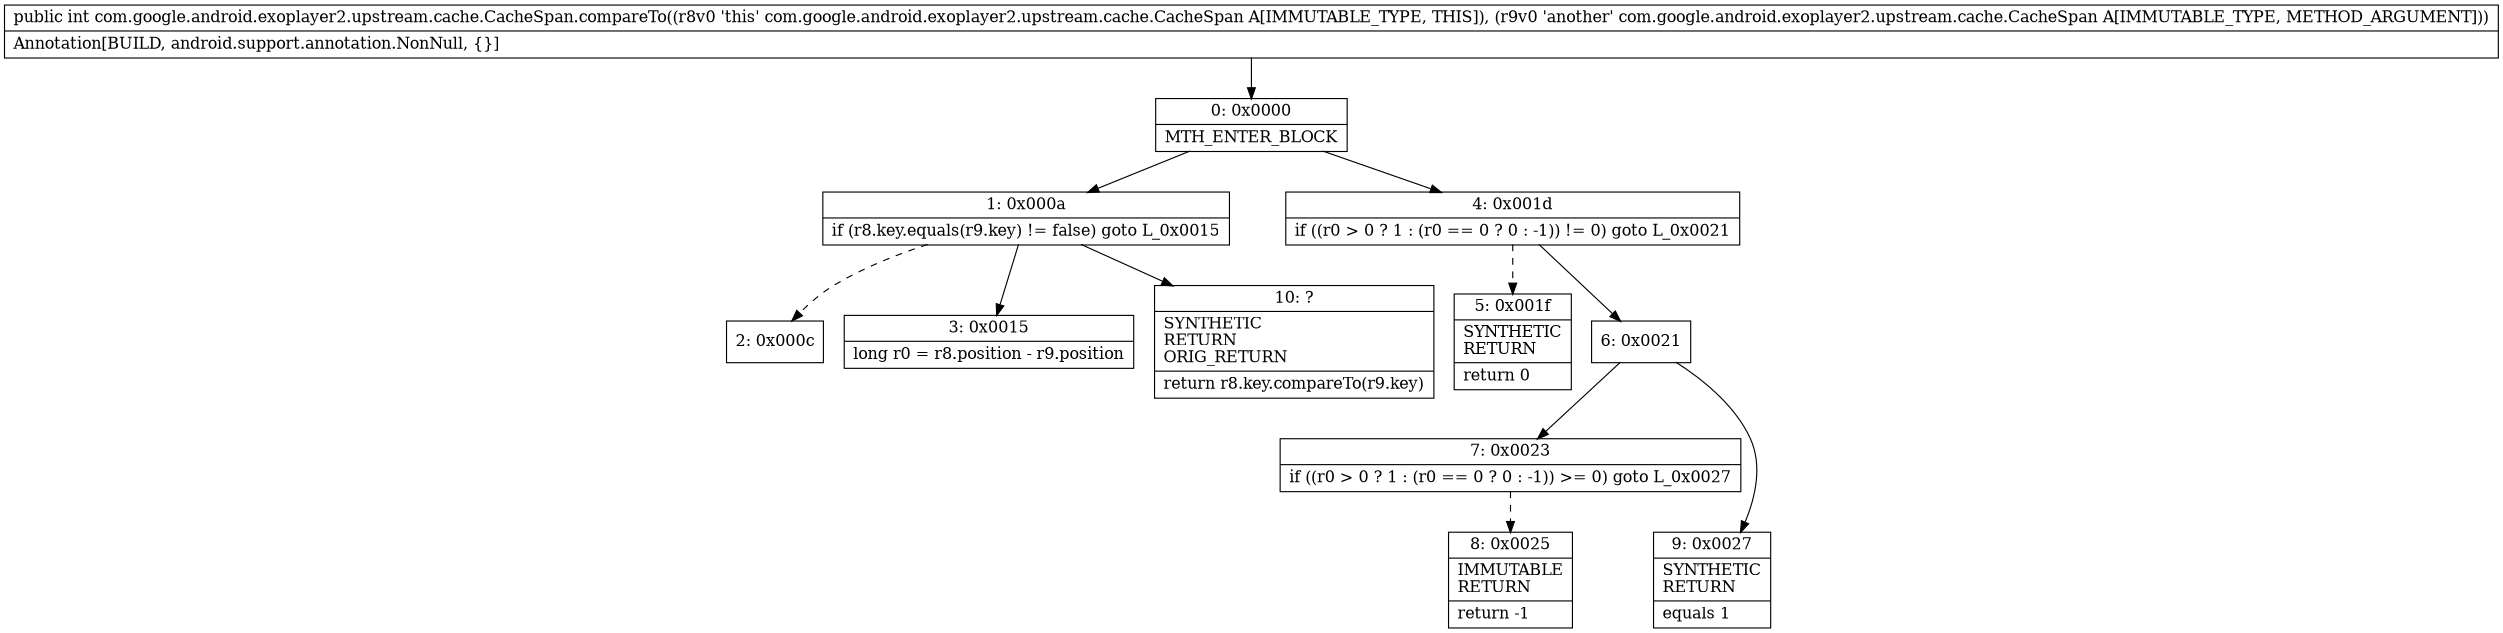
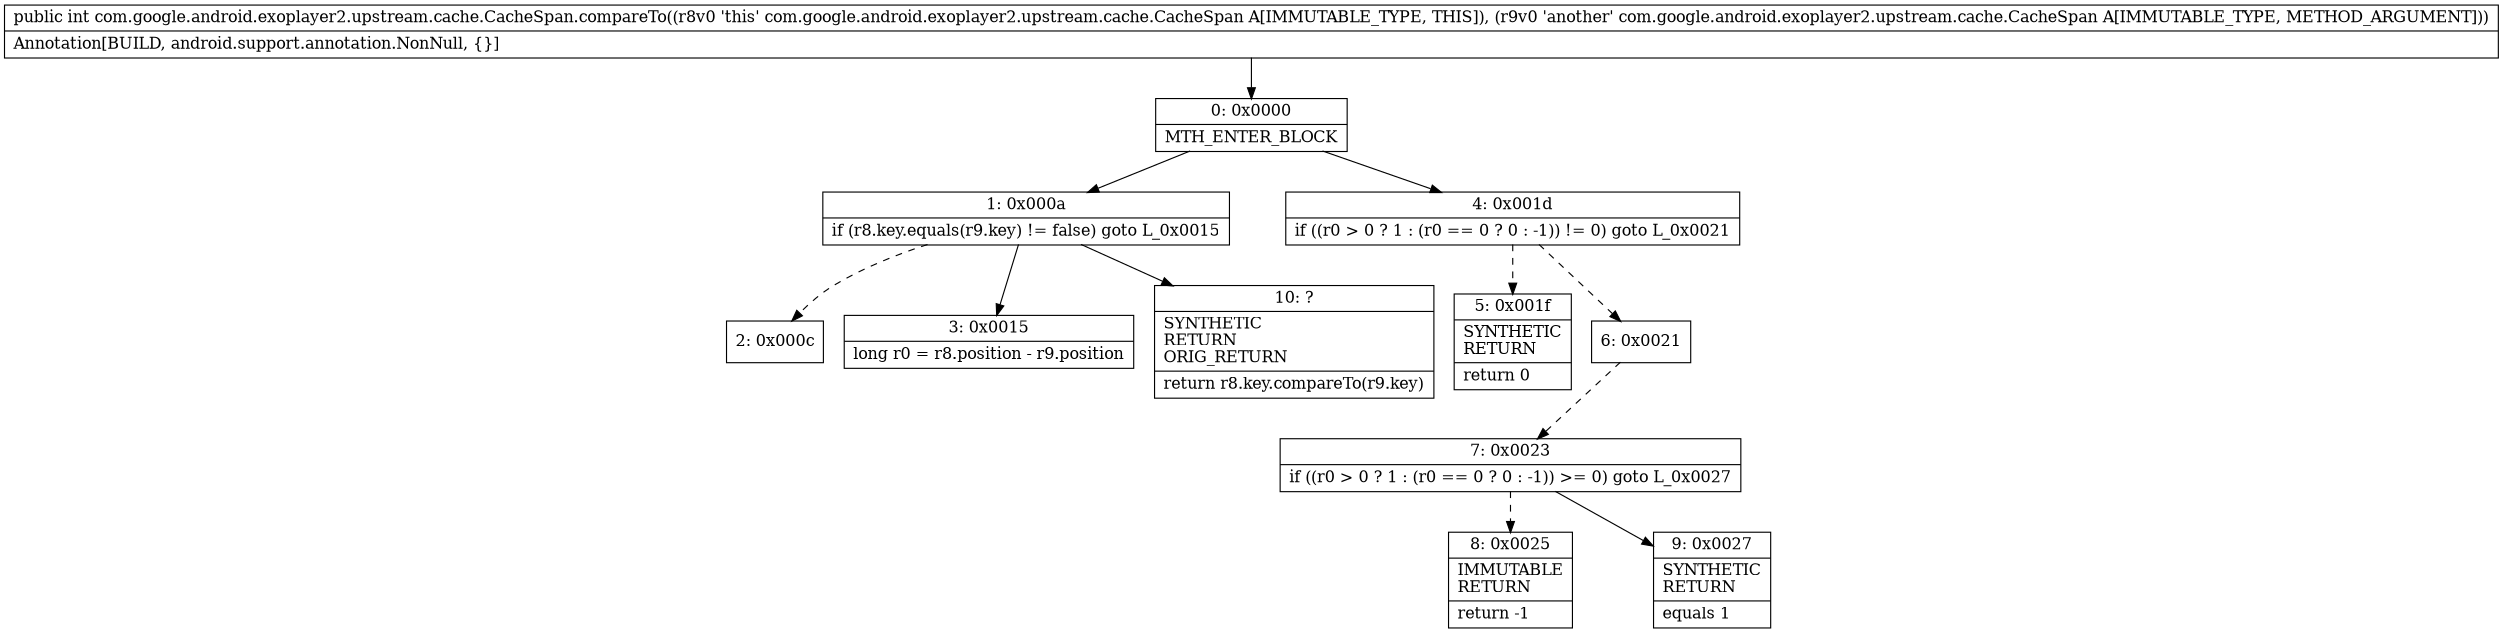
edge "4: 0x001d" -> "6: 0x0021": style solid -> dashed
edge "6: 0x0021" -> "7: 0x0023": style solid -> dashed
edge "6: 0x0021" -> "9: 0x0027": now "7: 0x0023" -> "9: 0x0027"
